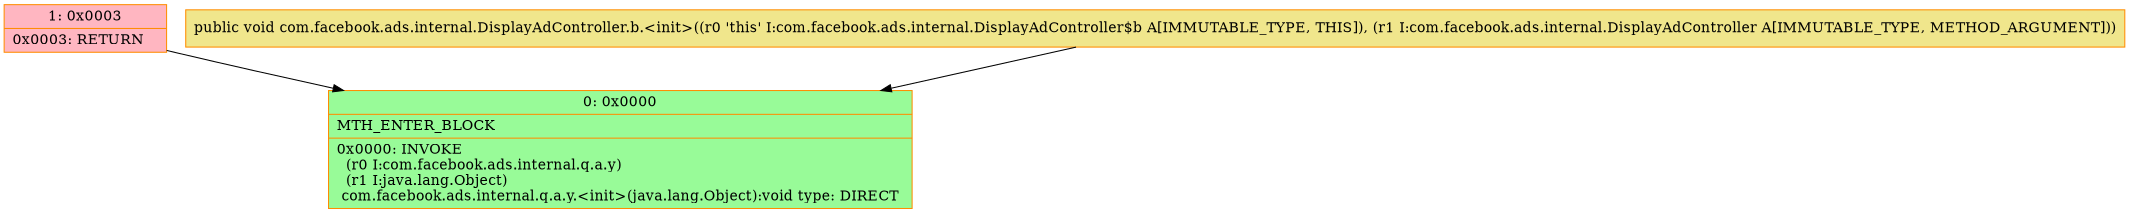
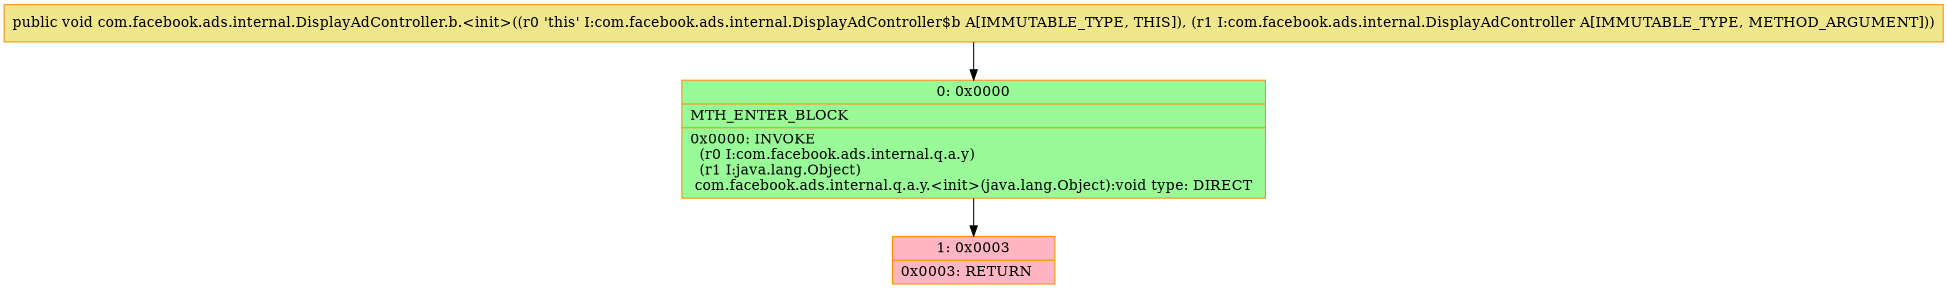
edge "1: 0x0003" -> "0: 0x0000": reversed
